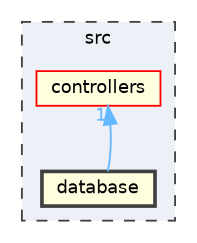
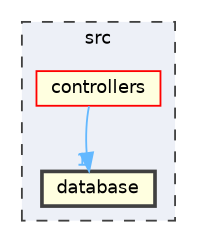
edge "database" -> "controllers": reversed
